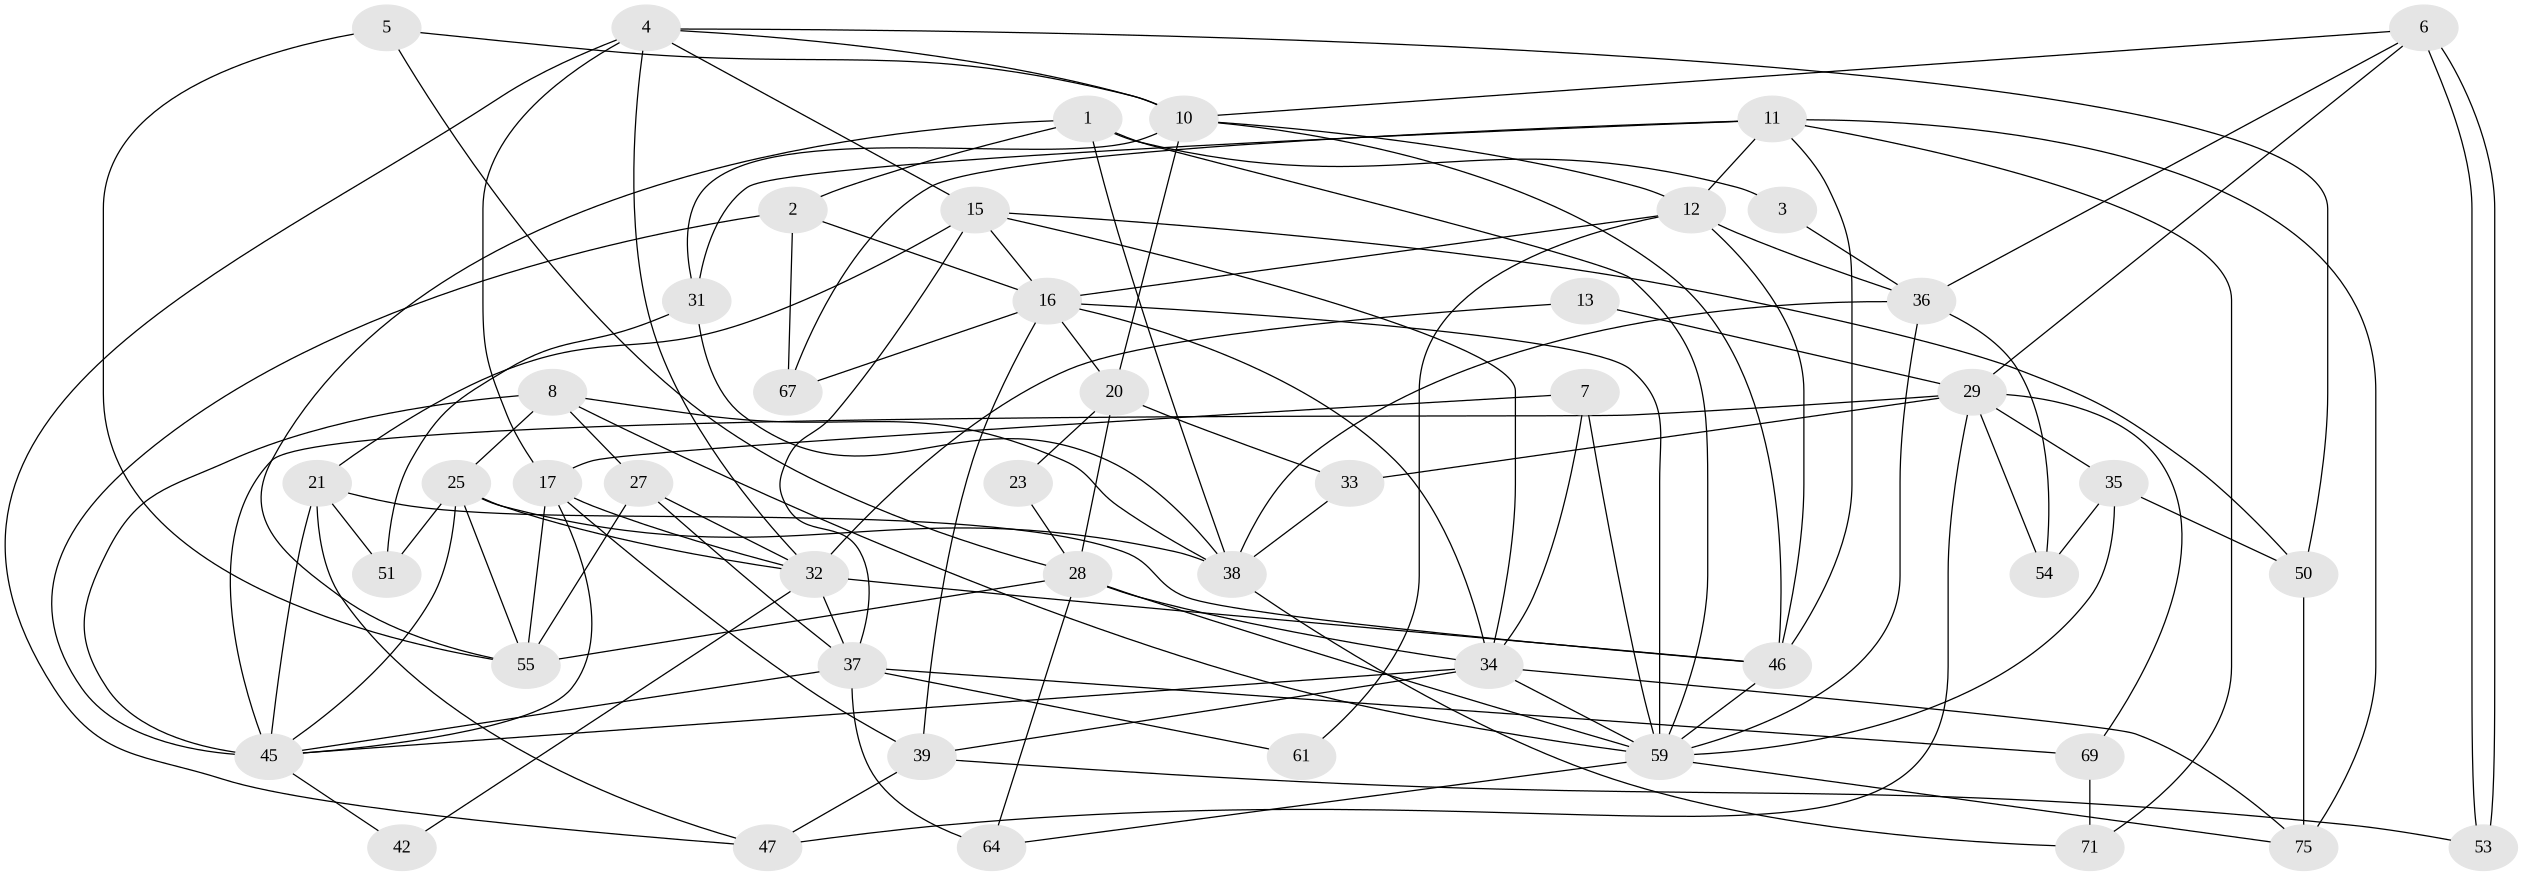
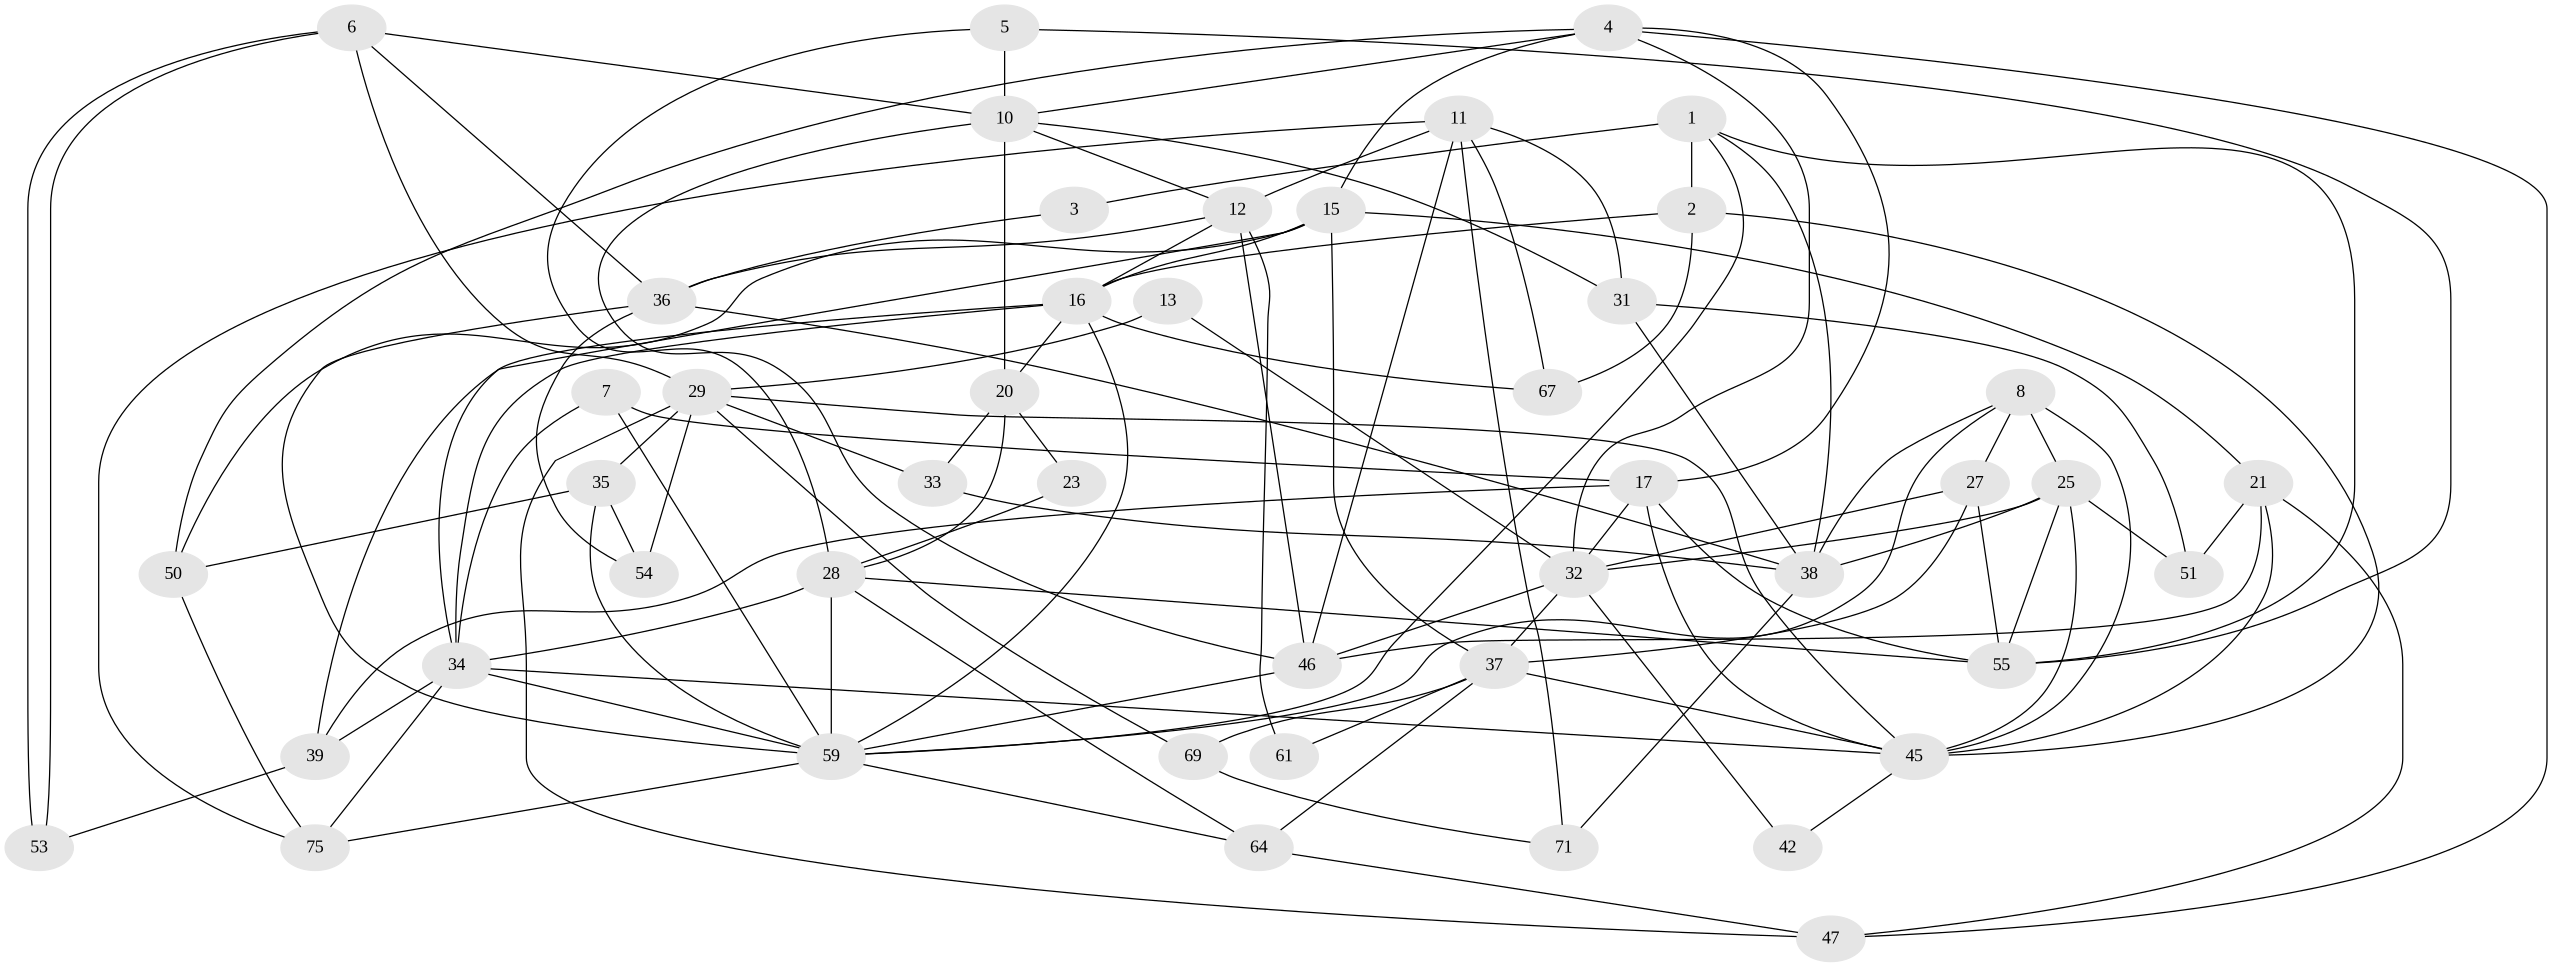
edge "39" -- "47": now "64" -- "47"
